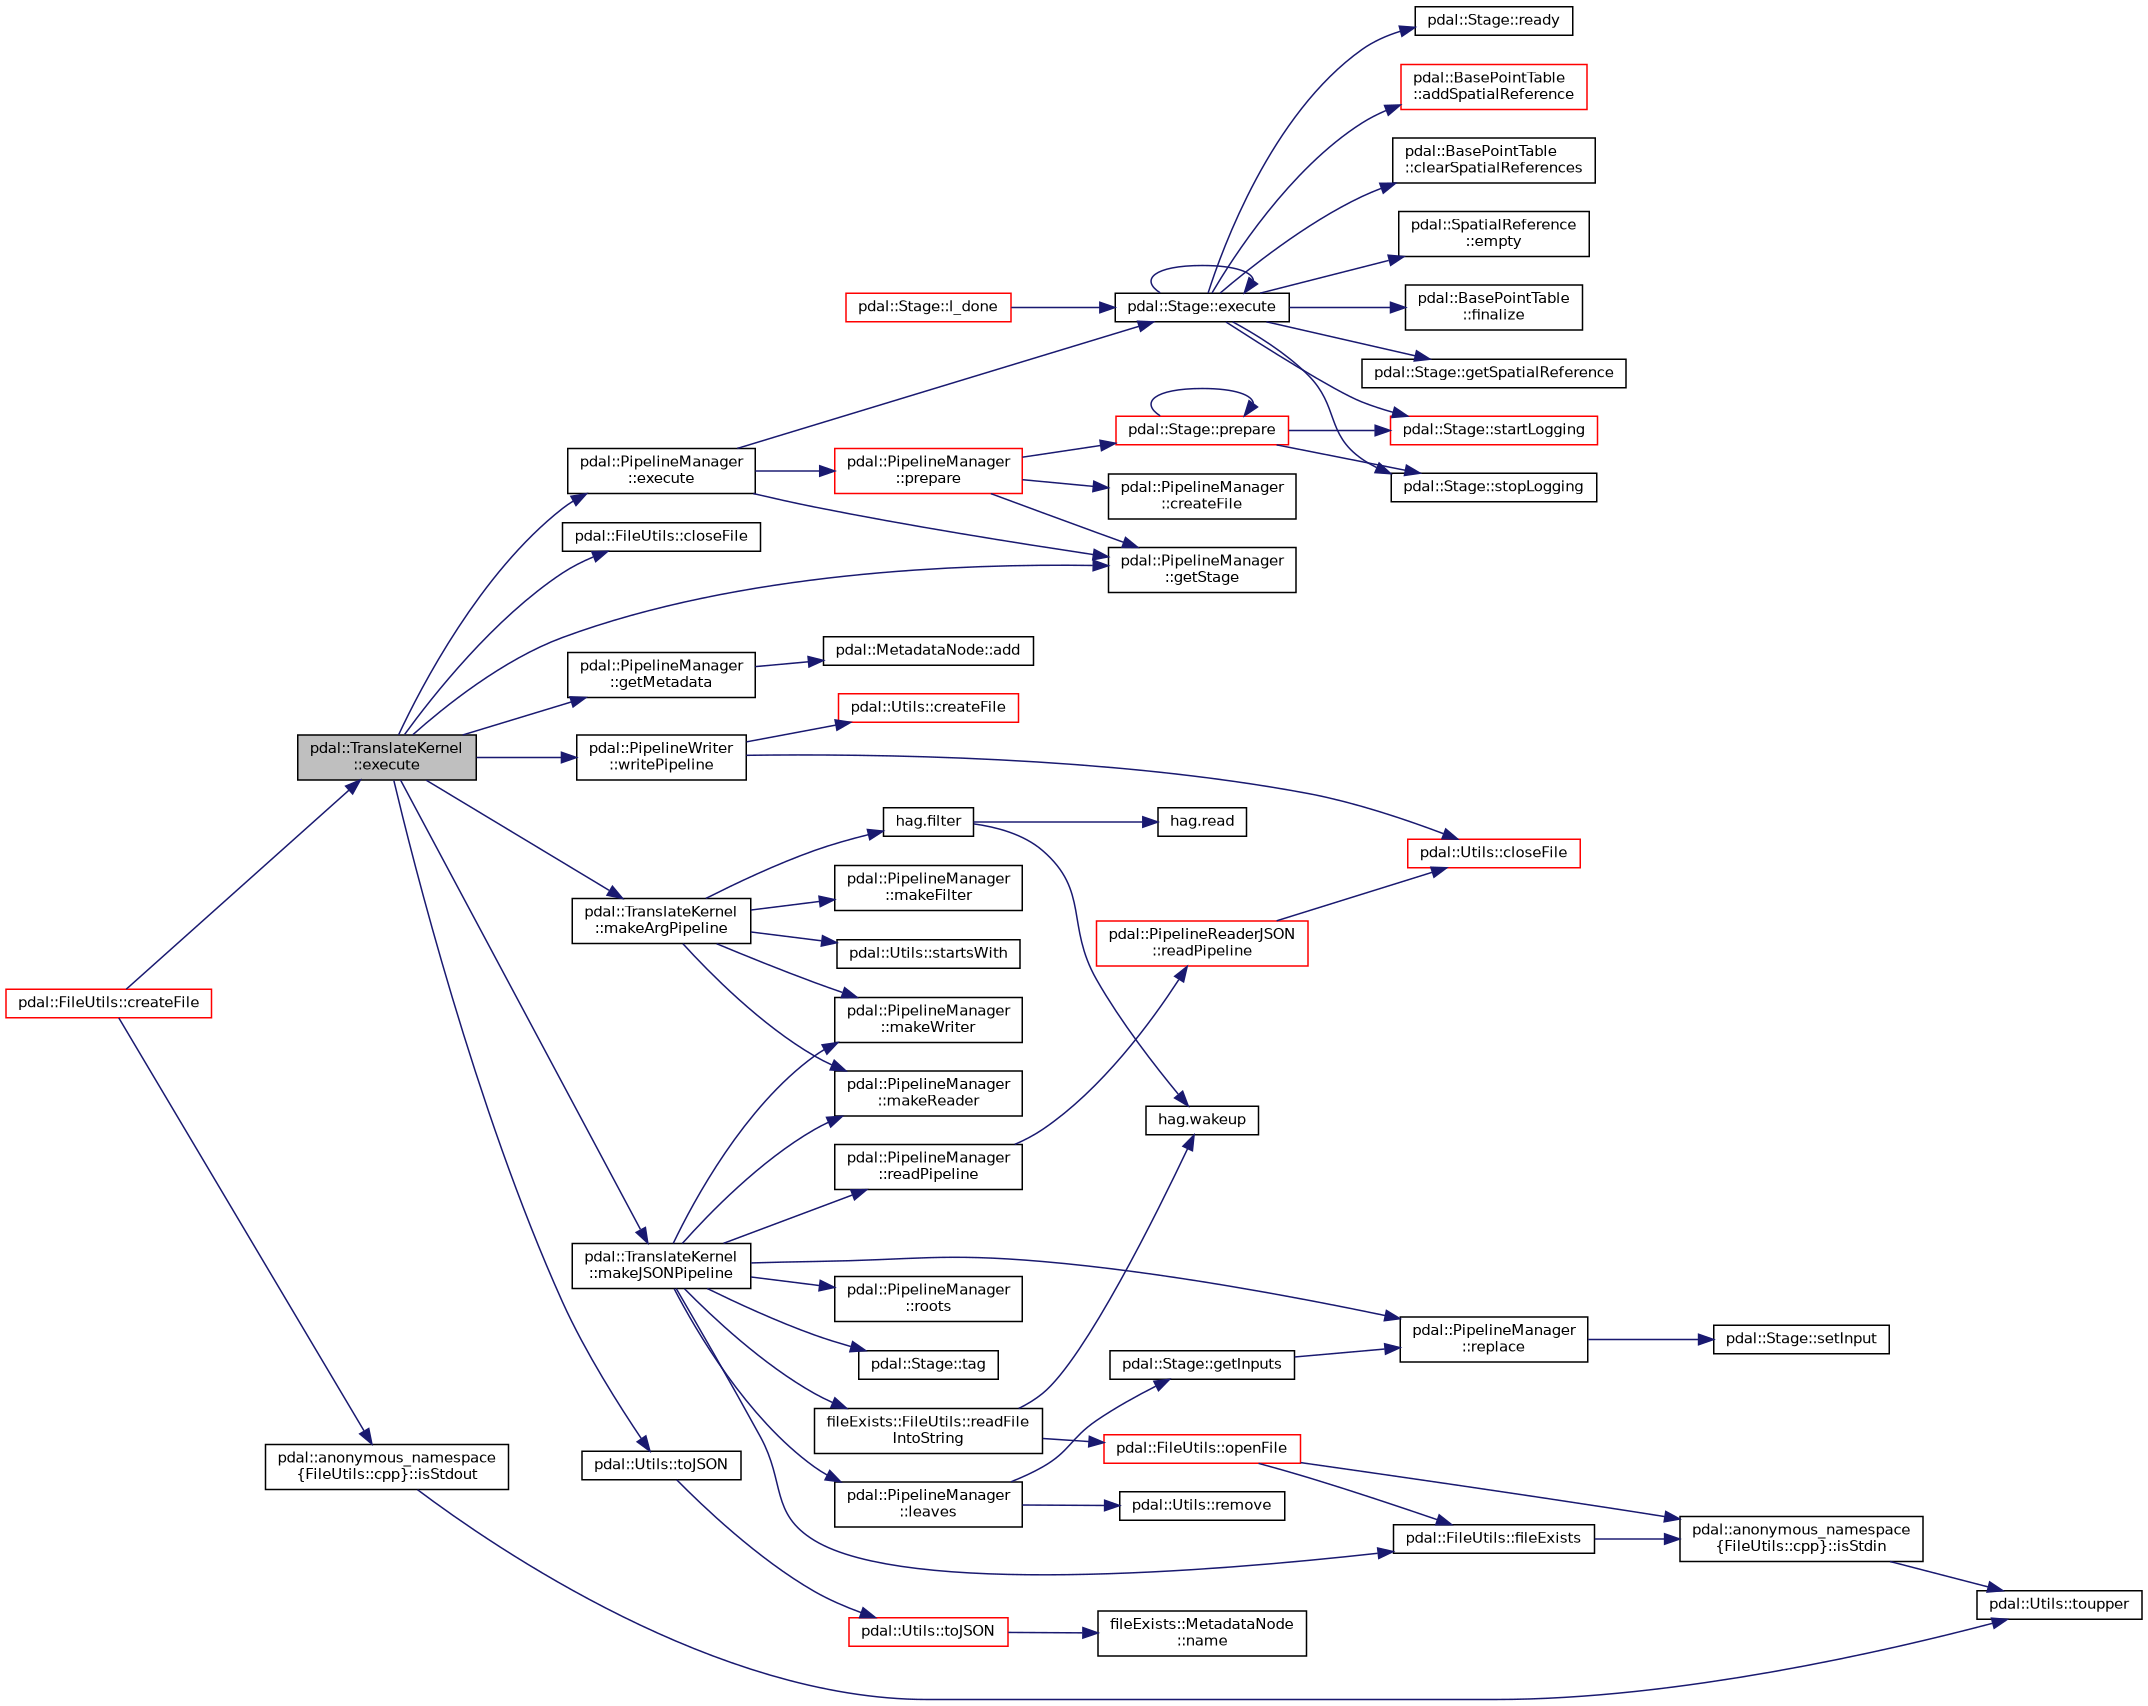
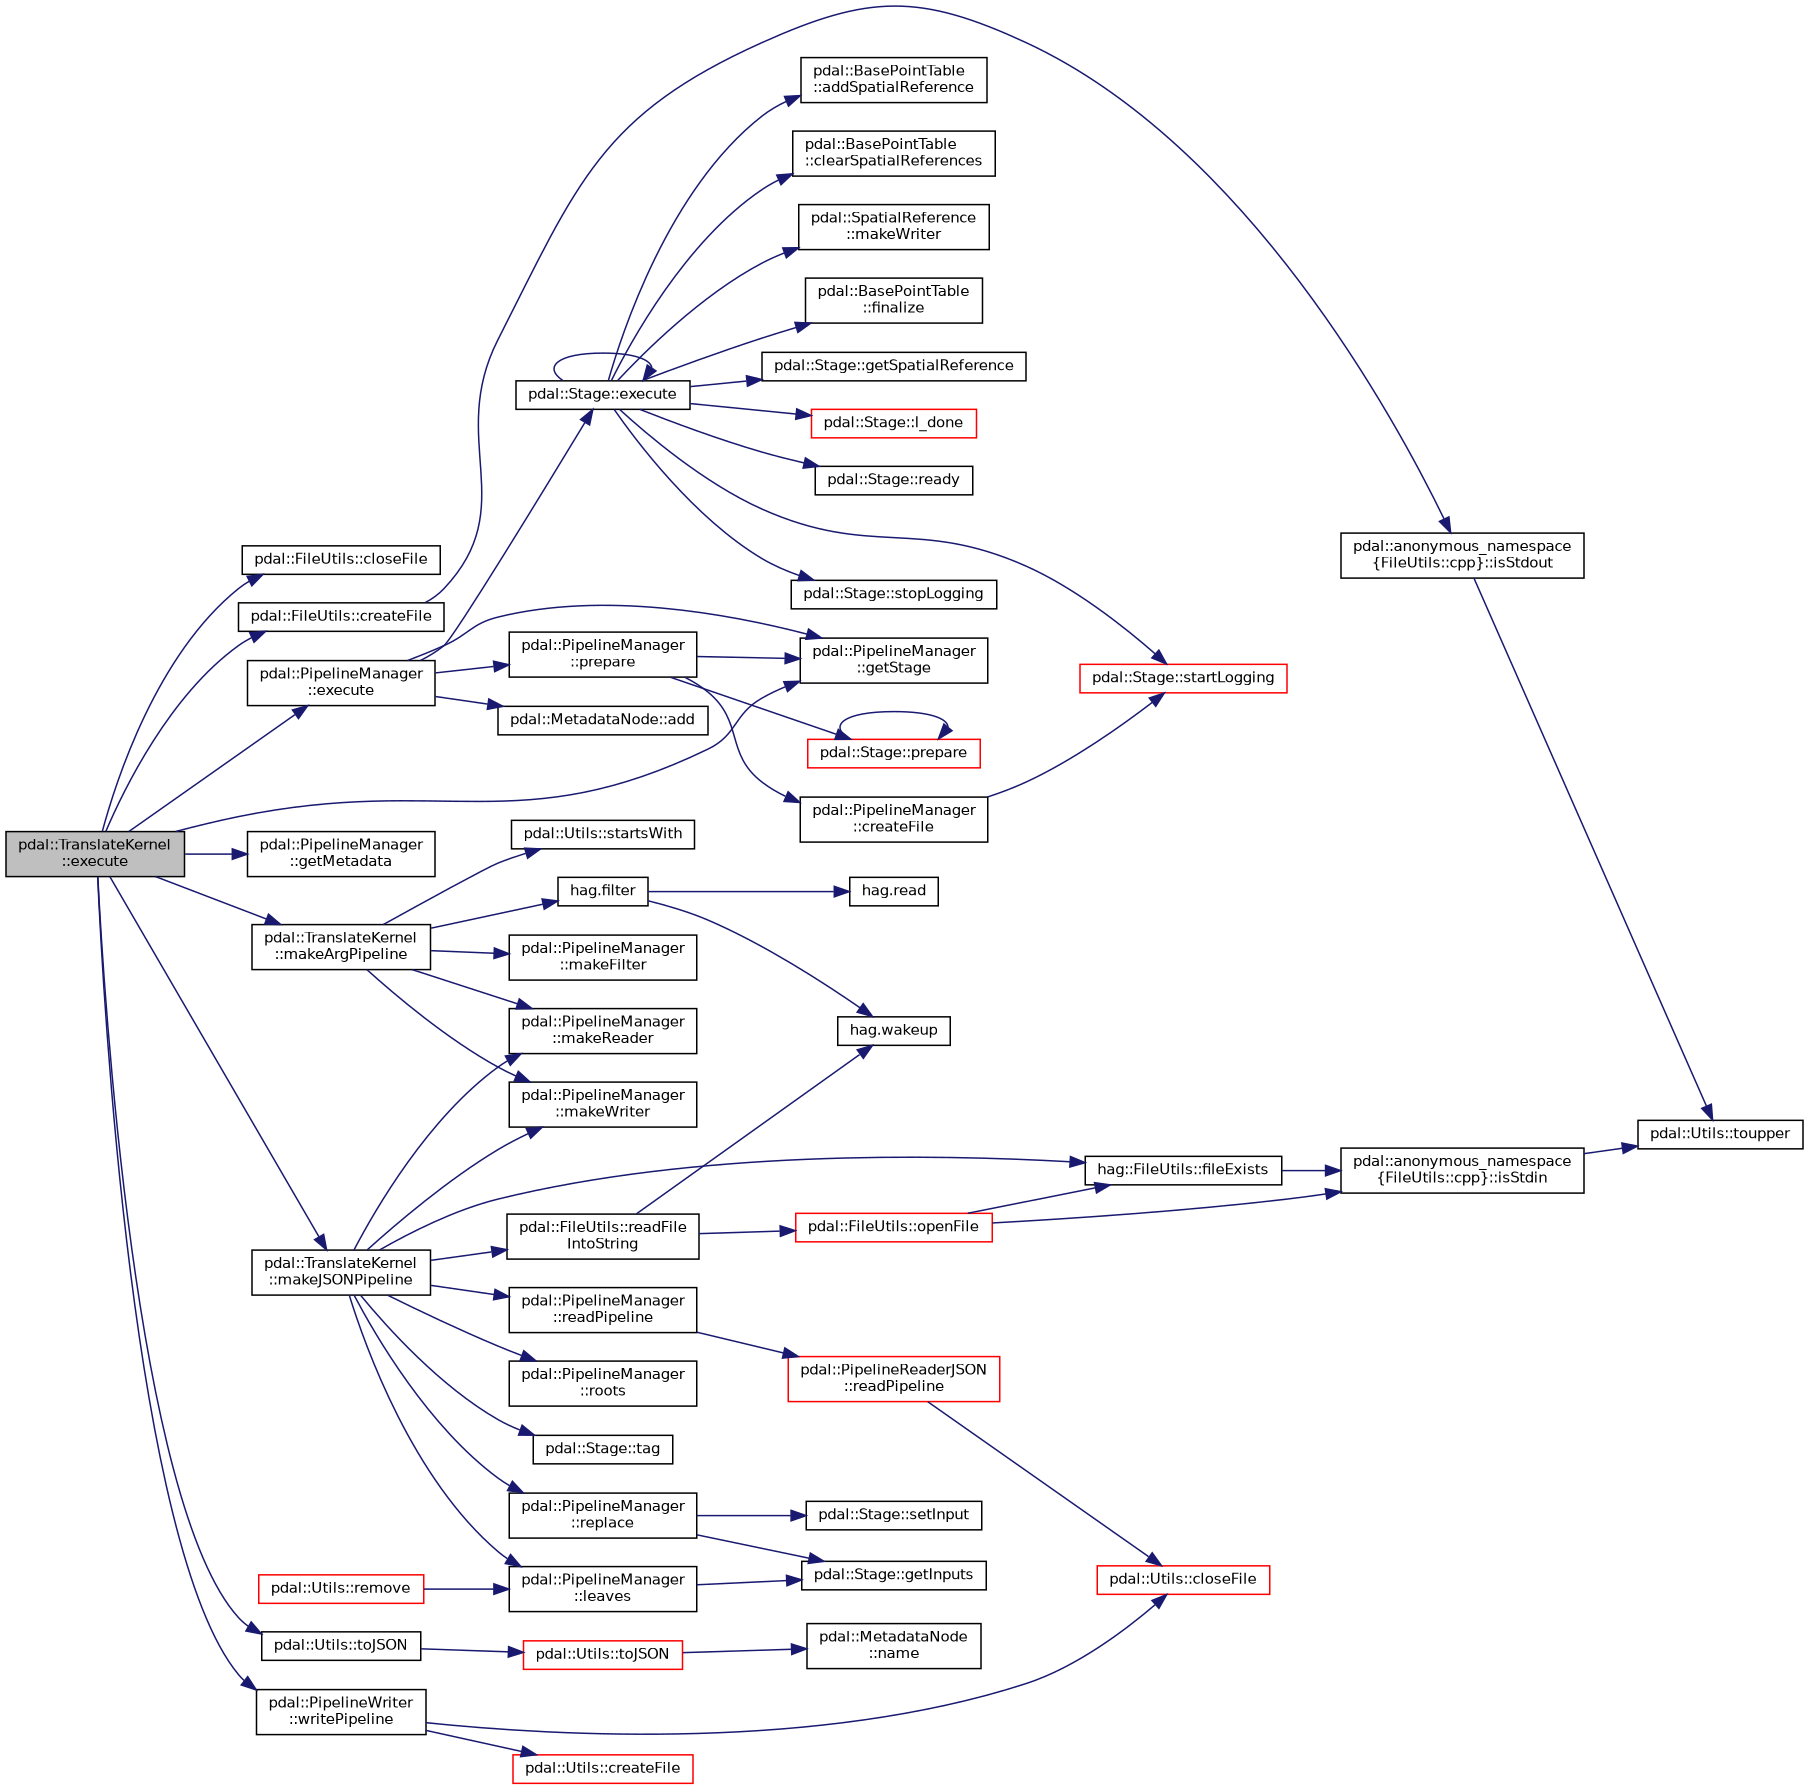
node "pdal::BasePointTable ::addSpatialReference": color red -> black
node "pdal::SpatialReference ::empty": label "pdal::SpatialReference ::empty" -> "pdal::SpatialReference ::makeWriter"
edge "pdal::Stage::l_done" -> "pdal::Stage::execute": reversed
edge "pdal::Stage::prepare" -> "pdal::Stage::startLogging": now "pdal::PipelineManager ::createFile" -> "pdal::Stage::startLogging"
edge "pdal::Stage::prepare" -> "pdal::Stage::stopLogging": removed
node "pdal::PipelineManager ::prepare": color red -> black
edge "pdal::PipelineManager ::getMetadata" -> "pdal::MetadataNode::add": now "pdal::PipelineManager ::execute" -> "pdal::MetadataNode::add"
edge "pdal::FileUtils::createFile" -> "pdal::TranslateKernel ::execute": reversed
node "pdal::FileUtils::createFile": color red -> black
edge "pdal::Stage::getInputs" -> "pdal::PipelineManager ::replace": reversed
node "fileExists::FileUtils::readFile IntoString": label "fileExists::FileUtils::readFile IntoString" -> "pdal::FileUtils::readFile IntoString"
edge "pdal::PipelineManager ::leaves" -> "pdal::Utils::remove": reversed
node "pdal::Utils::remove": color black -> red
node "pdal::FileUtils::fileExists": label "pdal::FileUtils::fileExists" -> "hag::FileUtils::fileExists"
node "fileExists::MetadataNode ::name": label "fileExists::MetadataNode ::name" -> "pdal::MetadataNode ::name"
